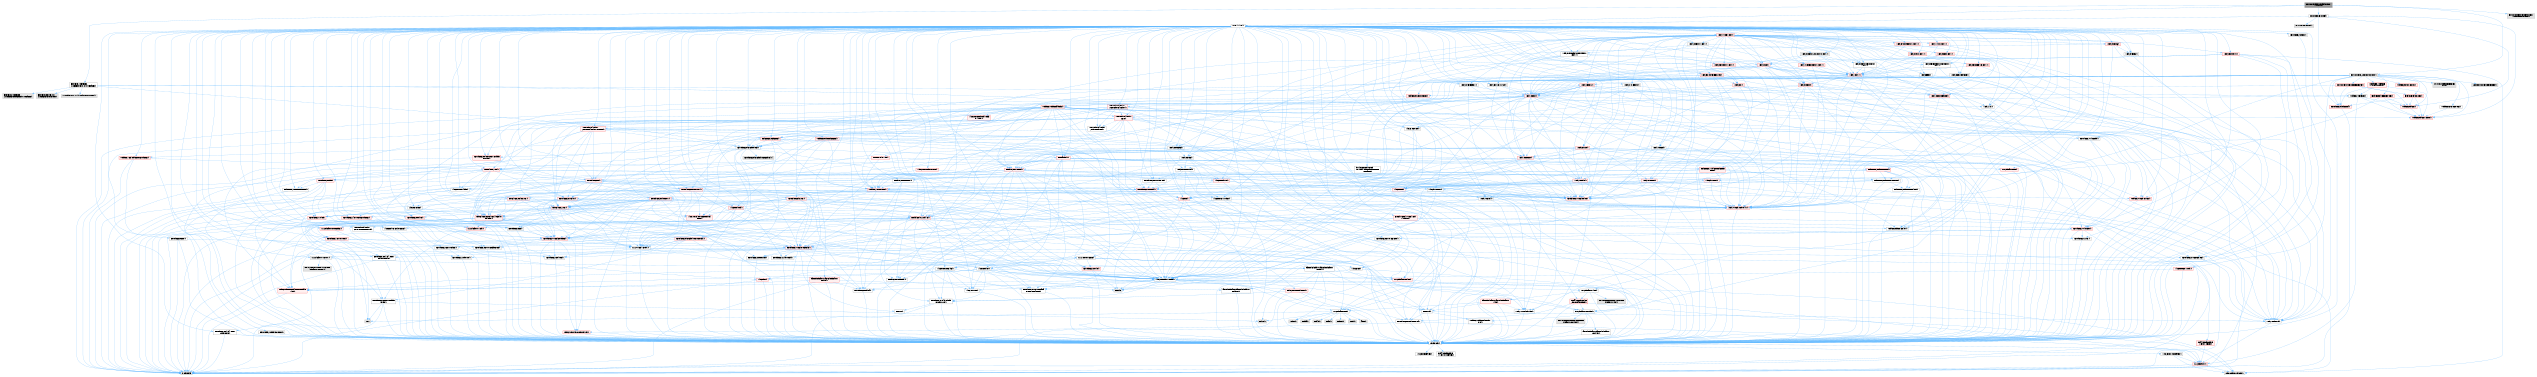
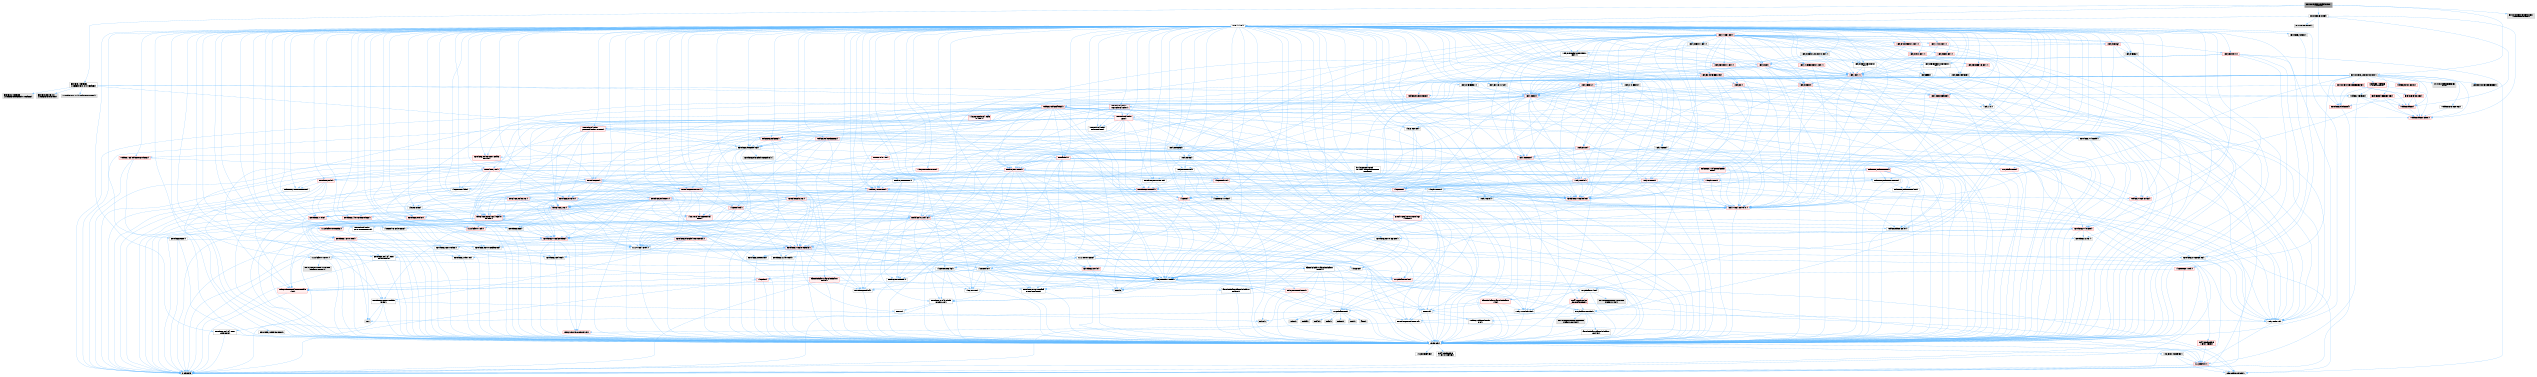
node "Experimental/UnrealMath Allocator.h": label "Experimental/UnrealMath Allocator.h" -> "Experimental/ConcurrentLinear Allocator.h"
